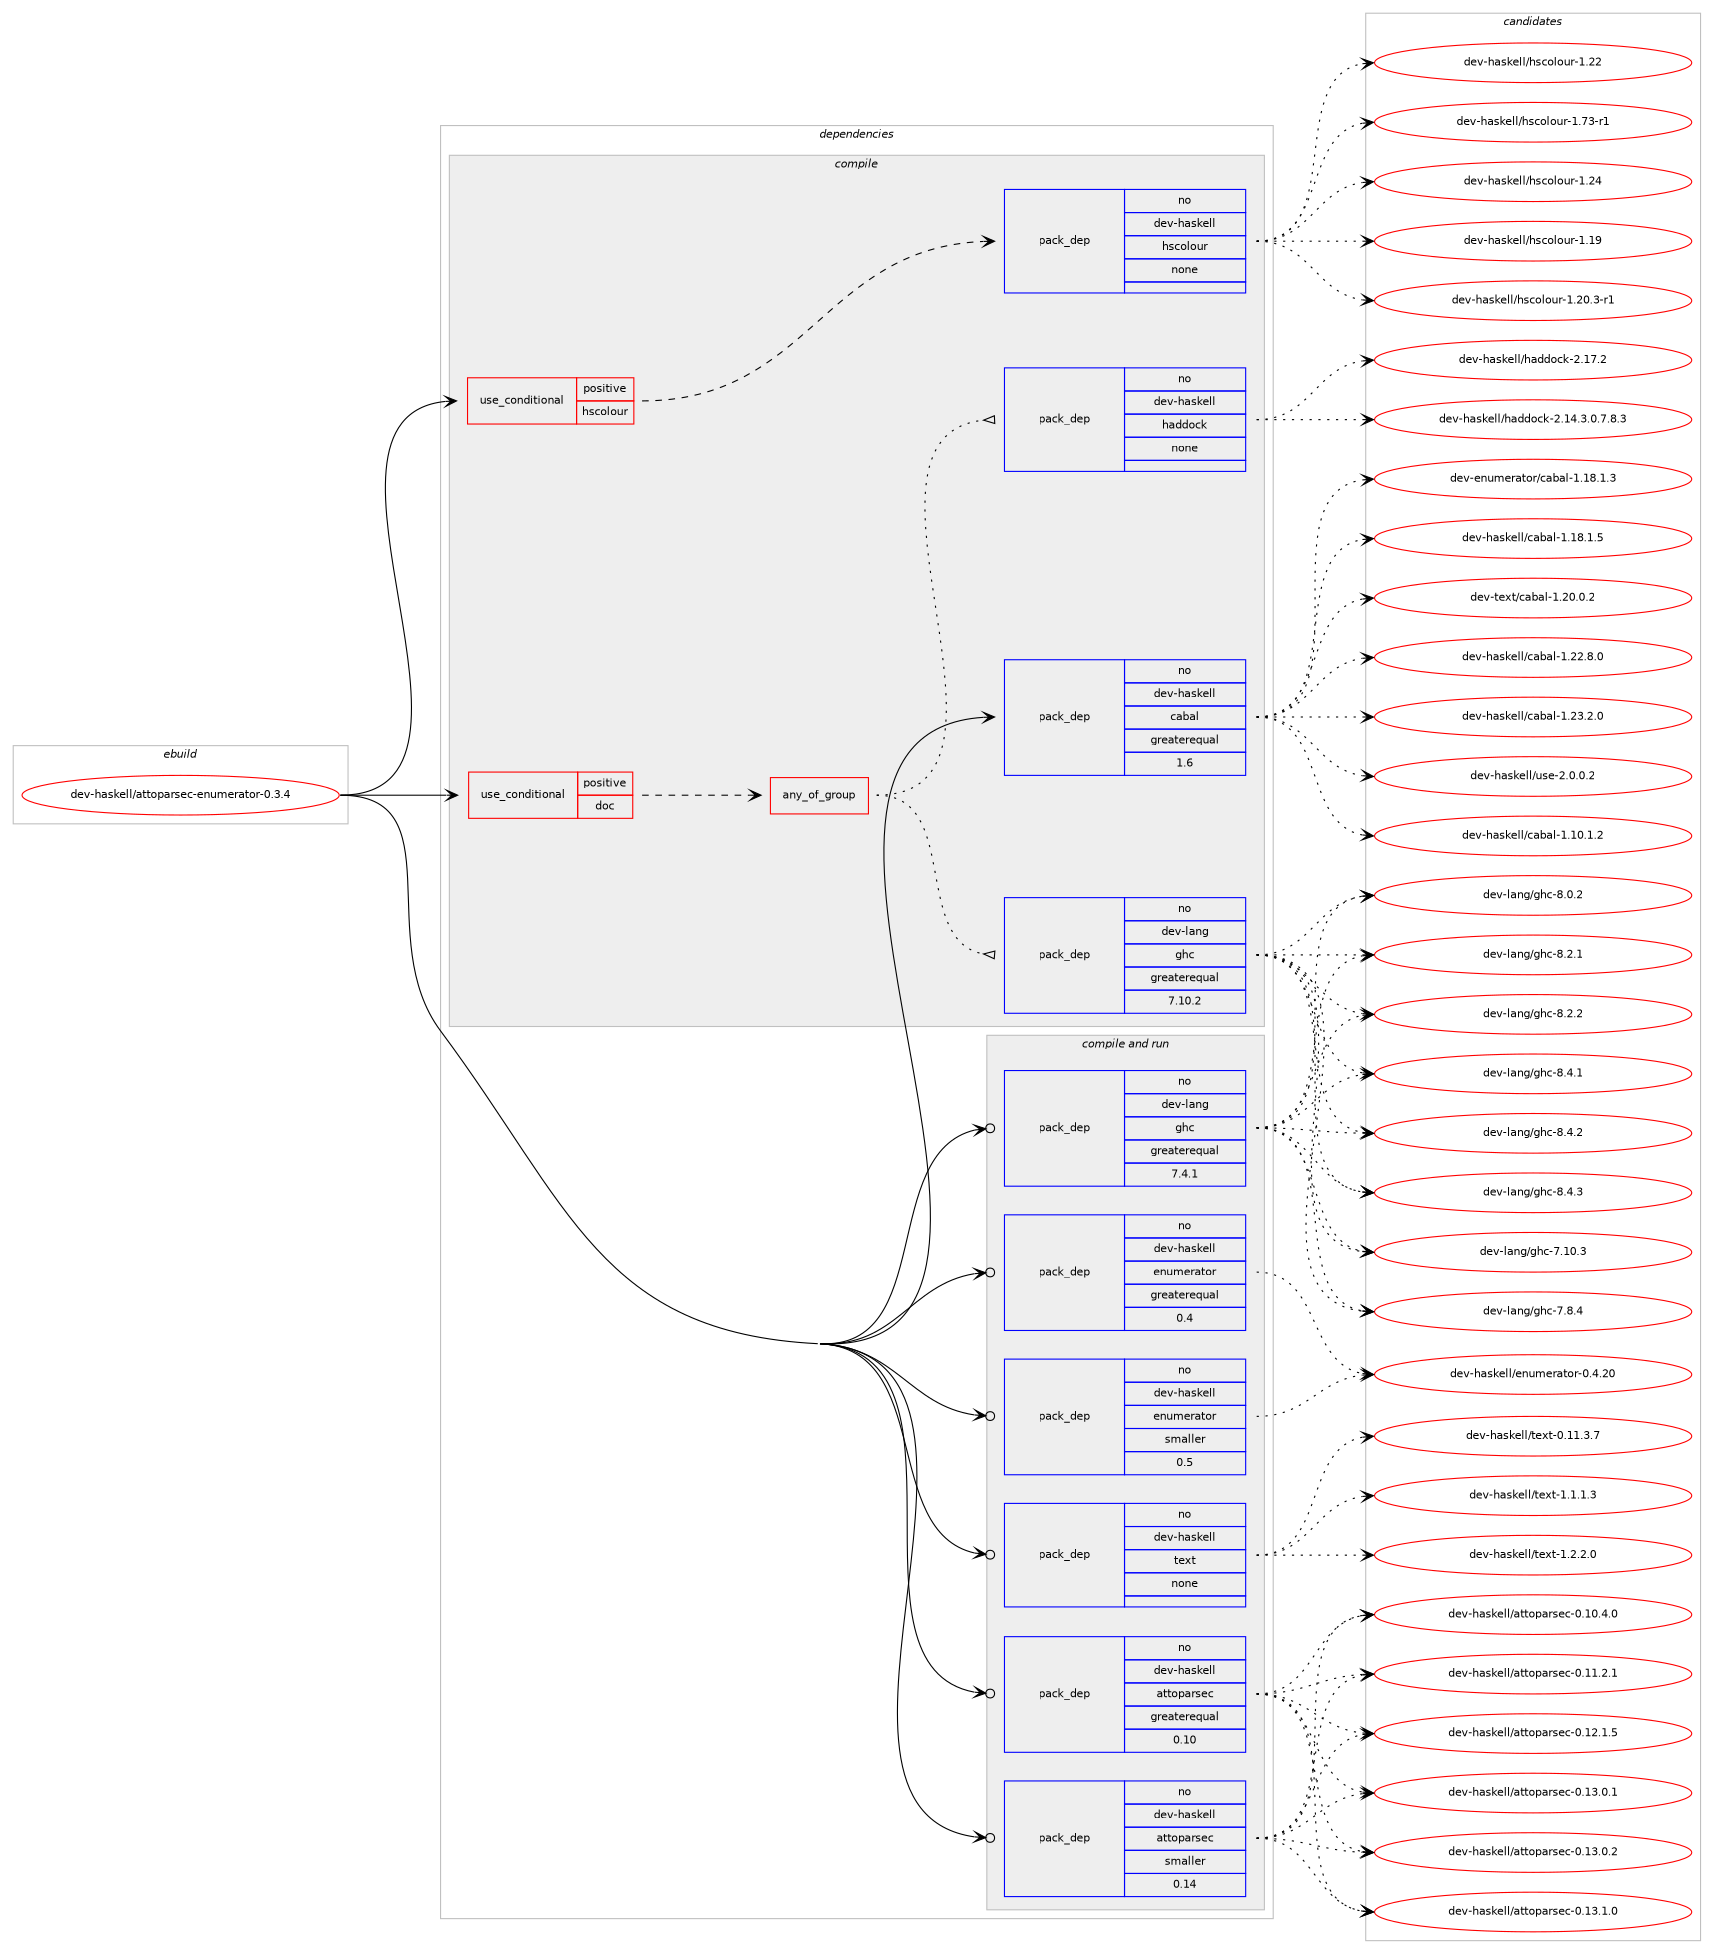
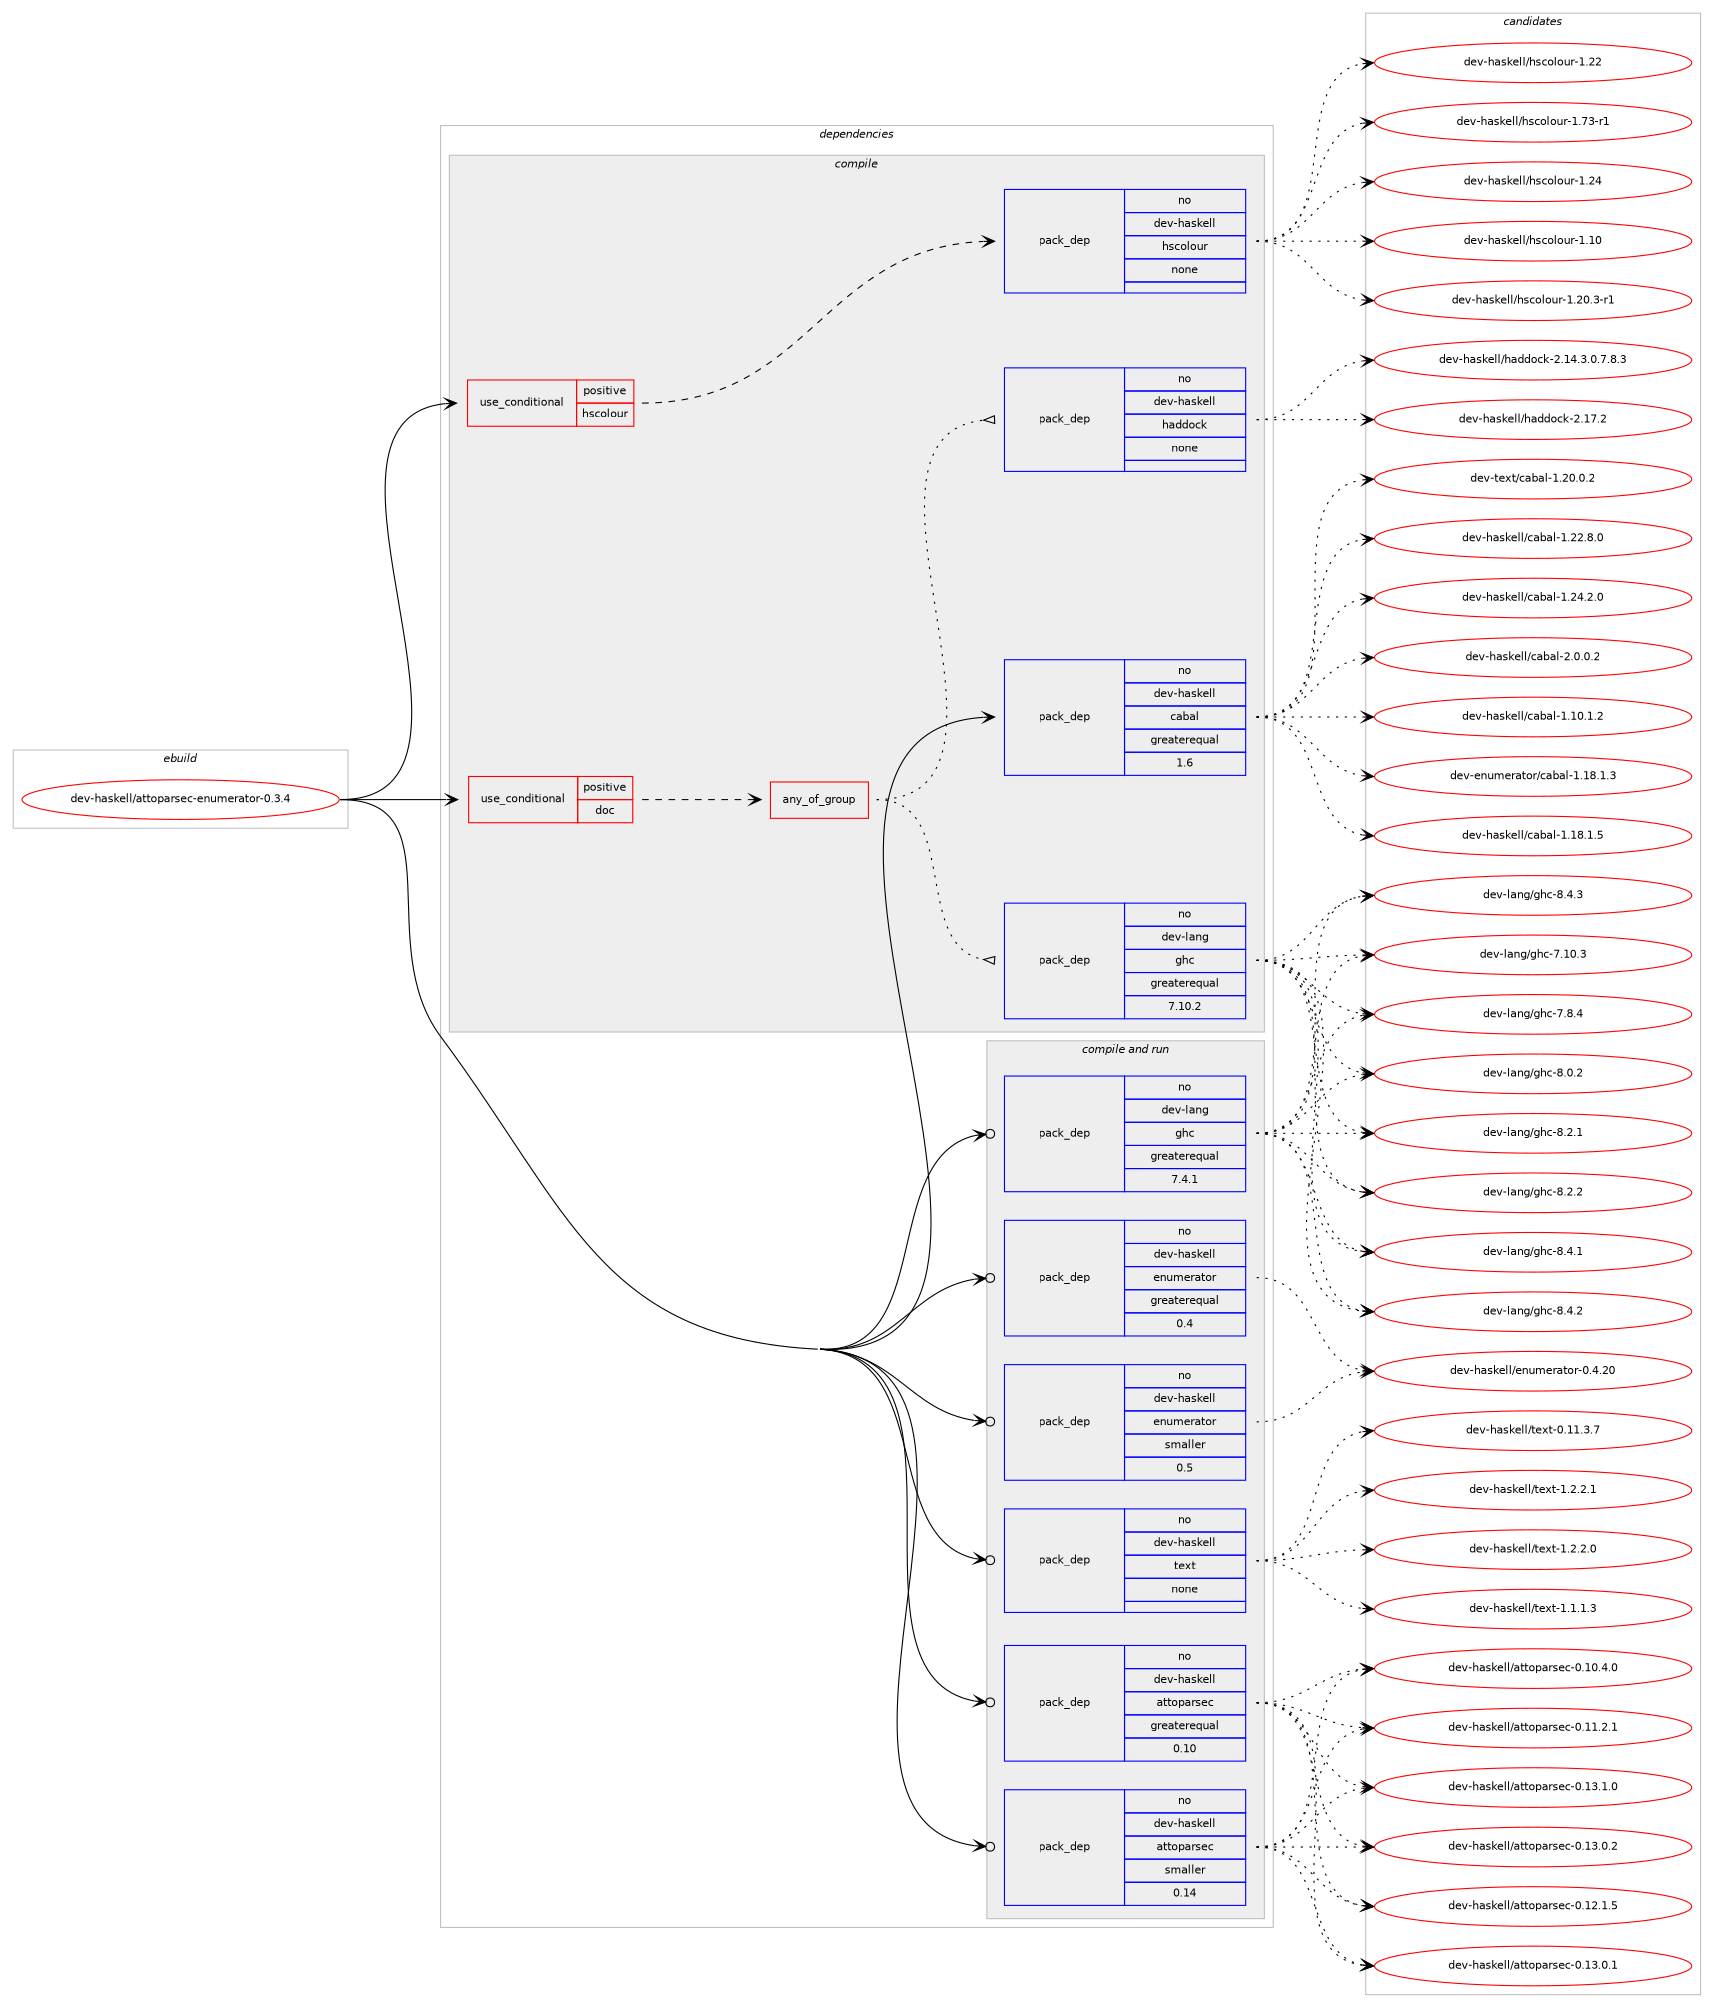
node "dev-haskell/hscolour-1.19": label "dev-haskell/hscolour-1.19" -> "dev-haskell/hscolour-1.10"
node "dev-haskell/cabal-1.23.2.0": label "dev-haskell/cabal-1.23.2.0" -> "dev-haskell/cabal-1.24.2.0"
node "dev-haskell/use-2.0.0.2": label "dev-haskell/use-2.0.0.2" -> "dev-haskell/cabal-2.0.0.2"
node "dev-haskell/text-1.2.2.1": added
